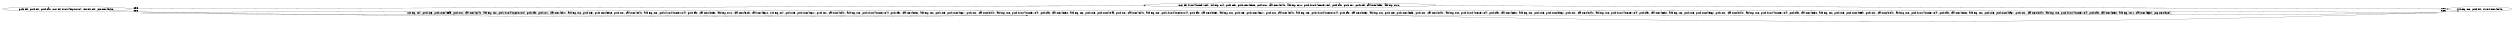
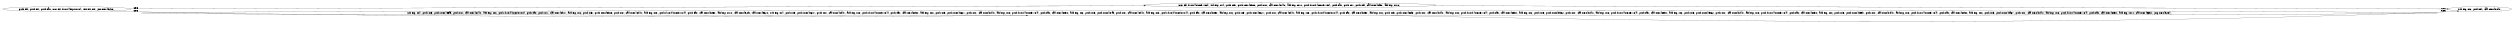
node "'sub esp, 0xc', 'push esi', 'dword 0x8048e40',": label "'sub esp, 0xc', 'push esi', 'dword 0x8048e40'," -> "'sub esp, 0xc', 'push esi', 'call 0x8048e40',"
